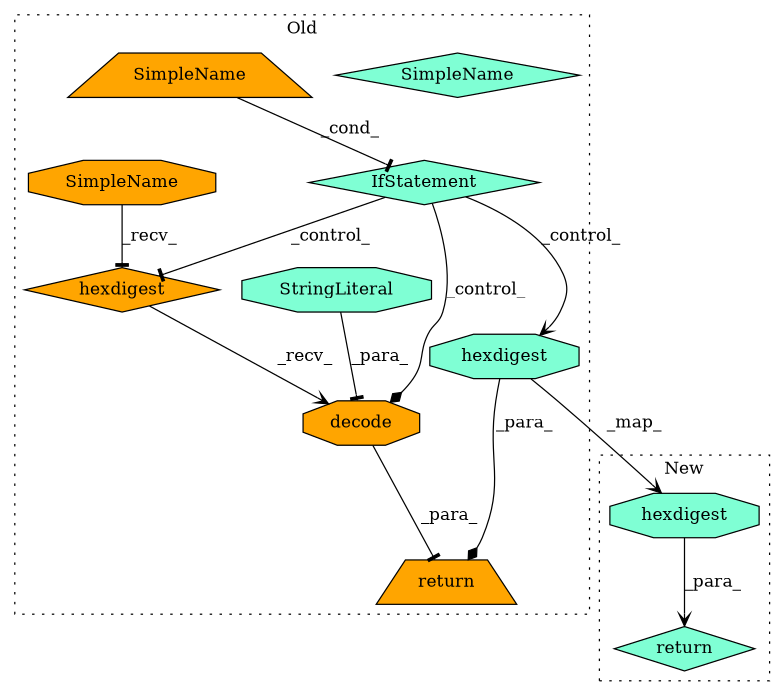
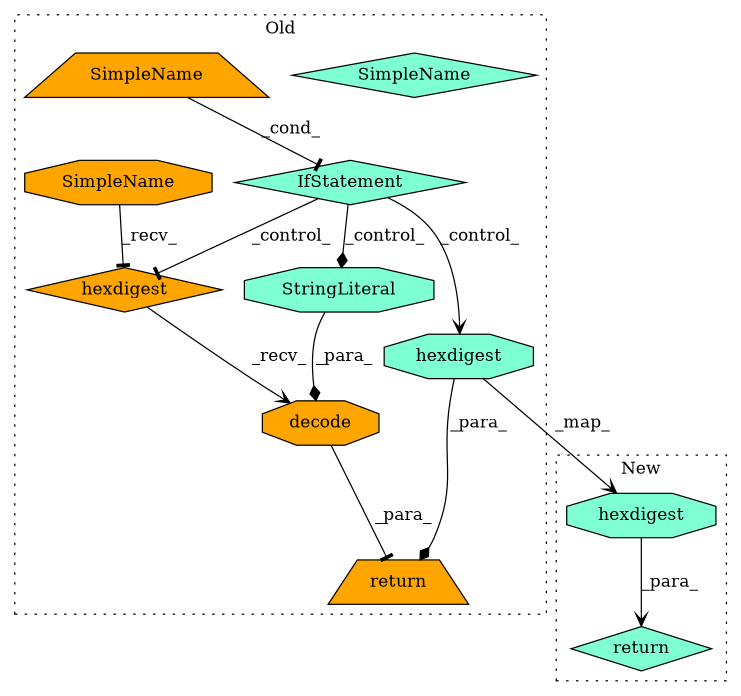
edge "IfStatement" -> "decode": now "IfStatement" -> "StringLiteral"
edge "StringLiteral" -> "decode": arrowhead tee -> diamond
